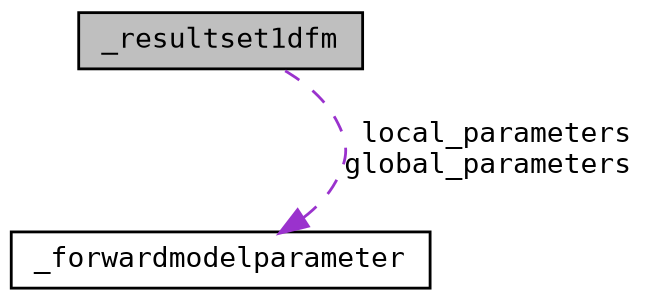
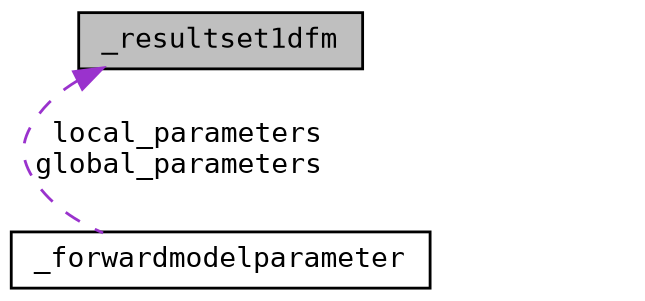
edge "_resultset1dfm" -> "_forwardmodelparameter": reversed
